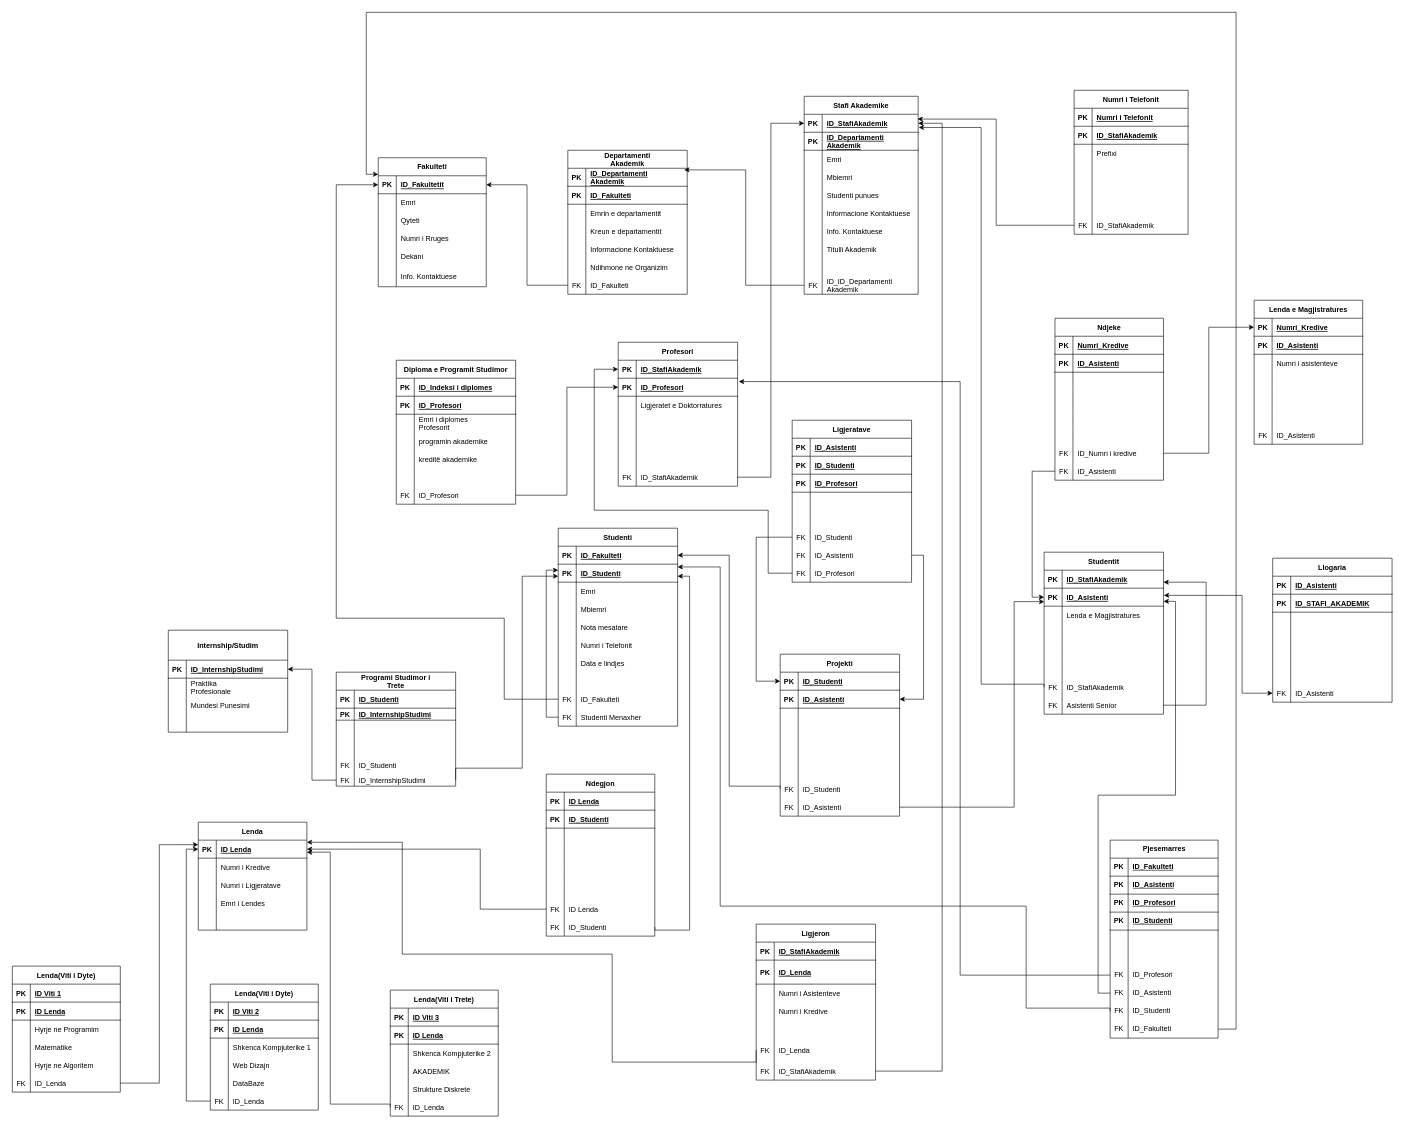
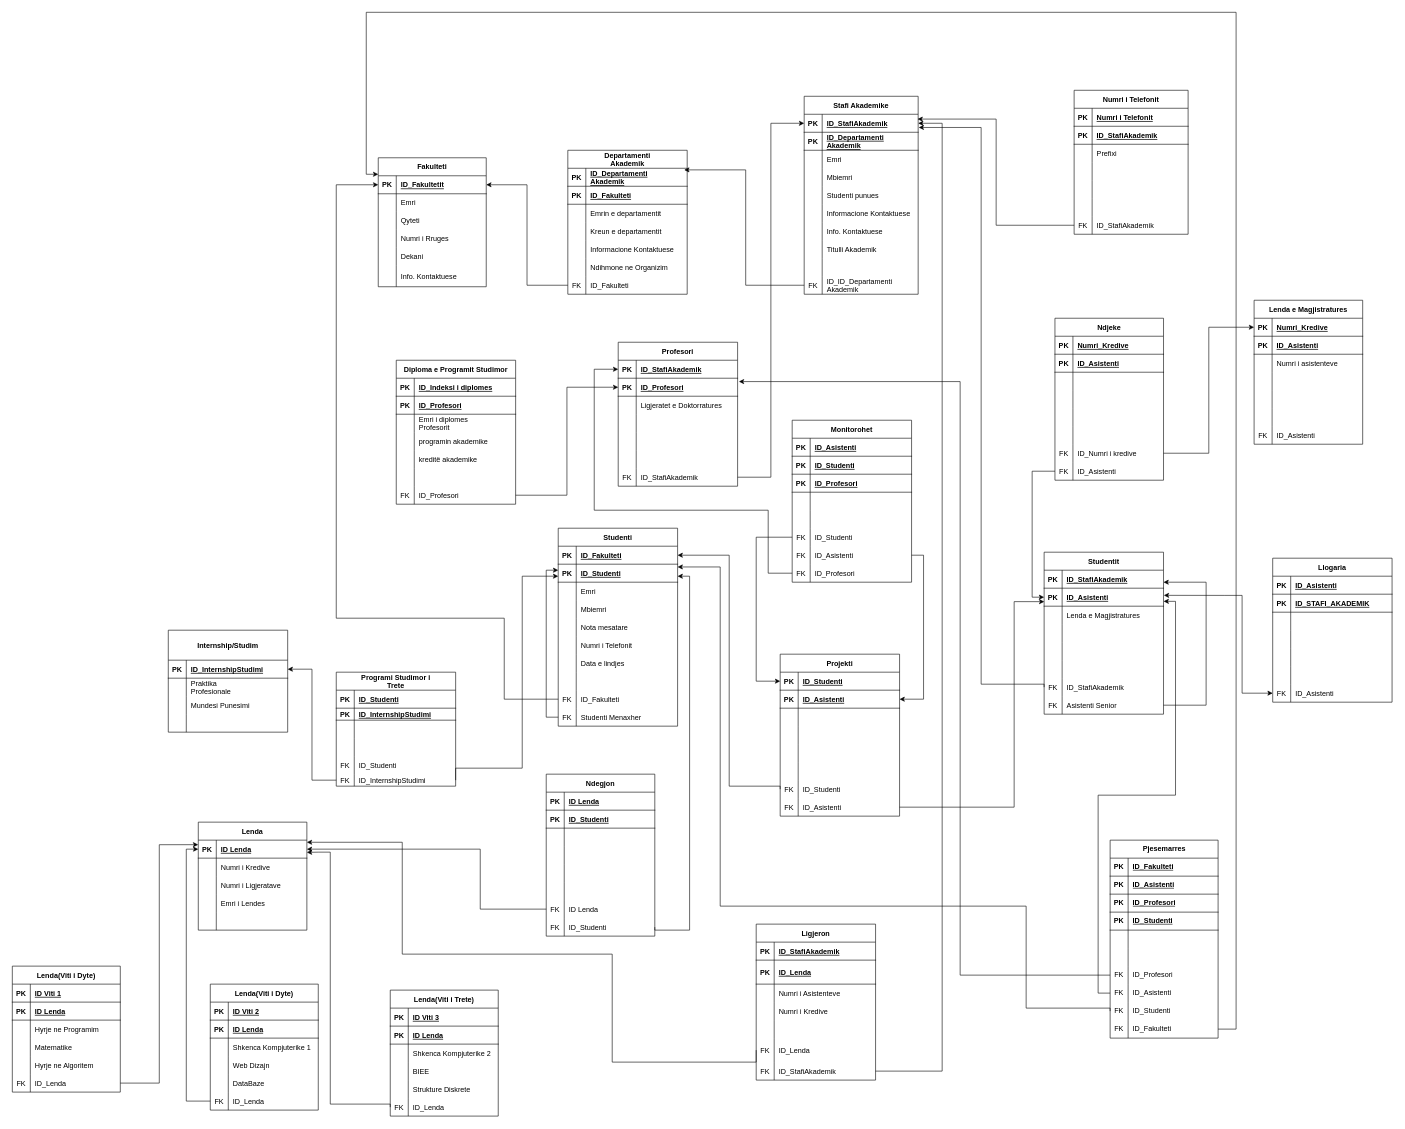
node "Ligjeratave": label "Ligjeratave" -> "Monitorohet"
node "AKADEMIK": label "AKADEMIK" -> "BIEE"
